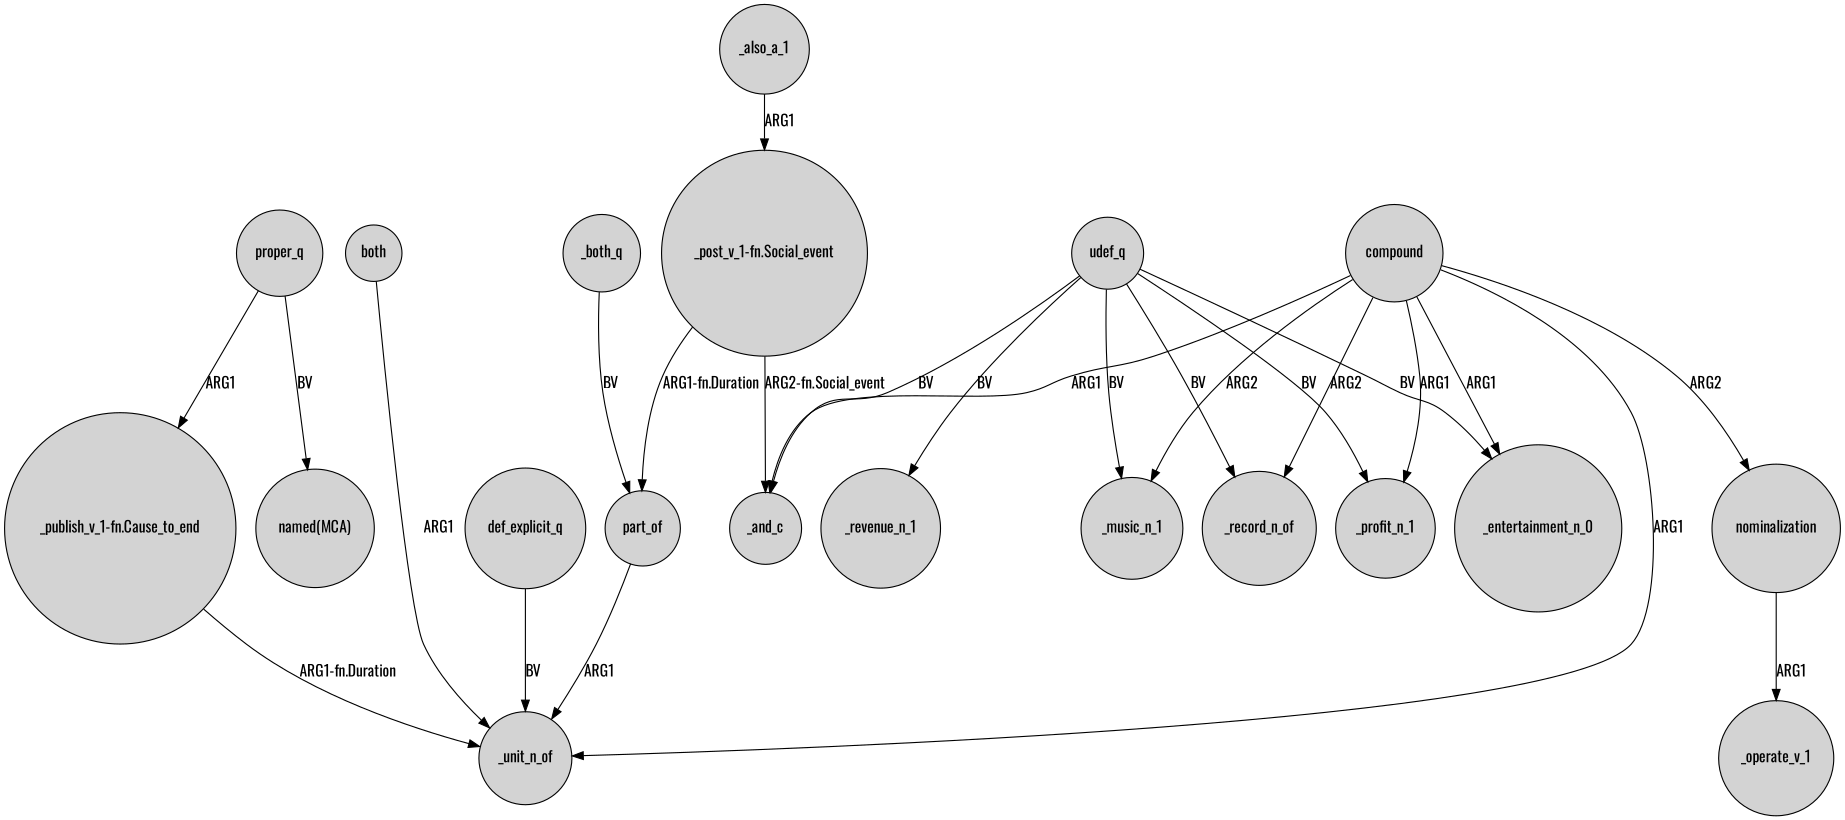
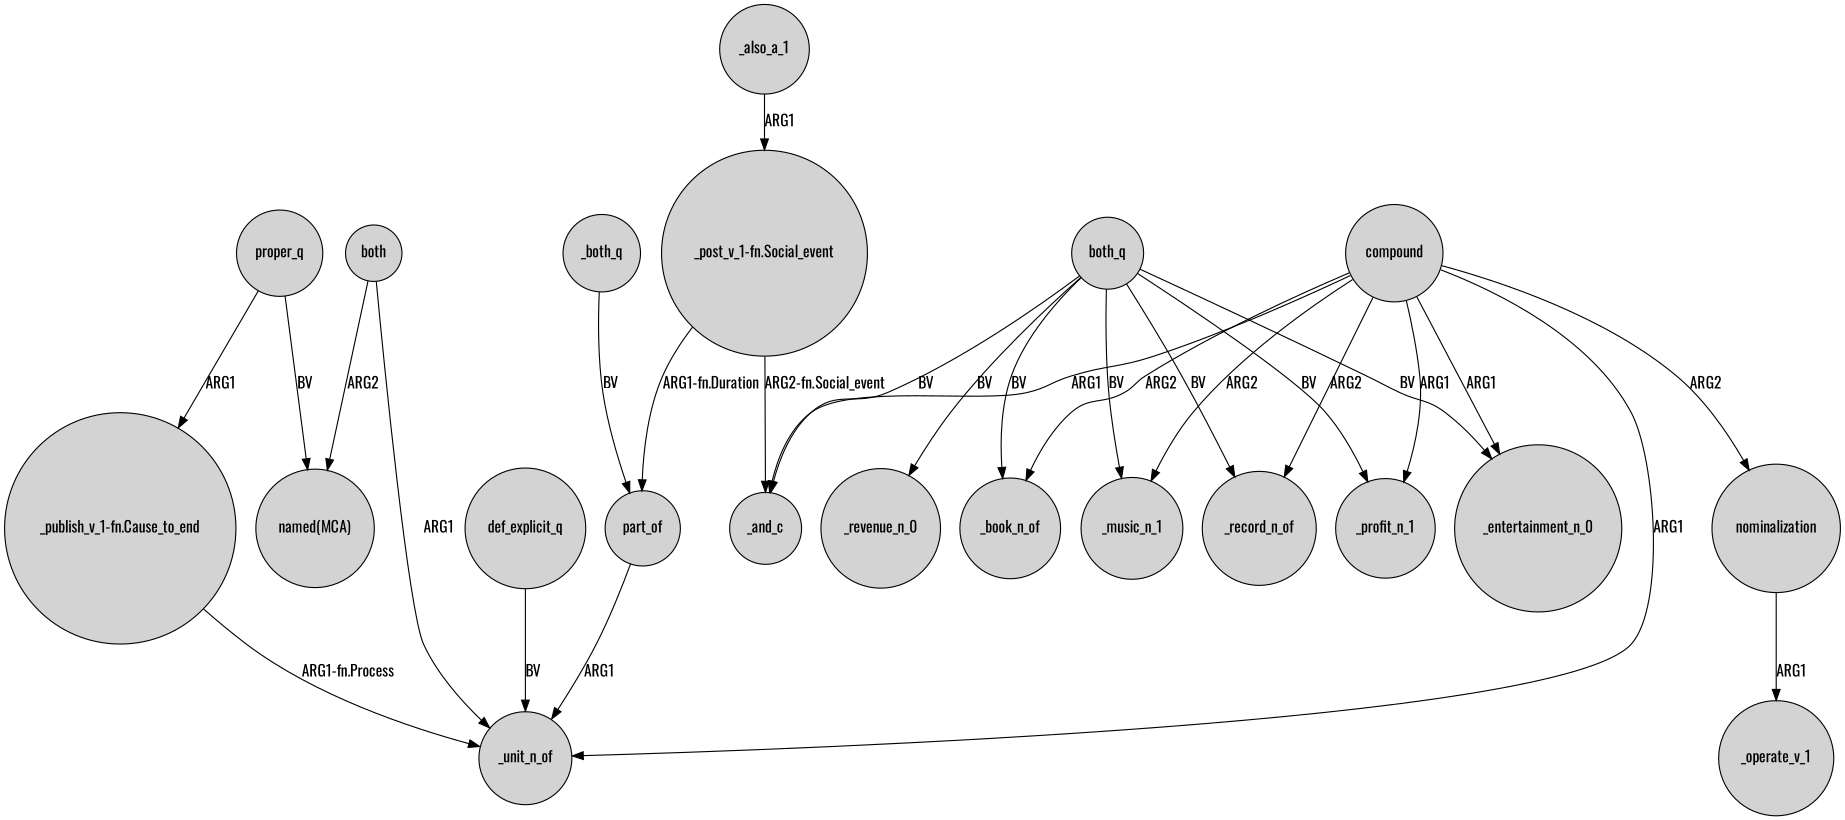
node "udef_q": label "udef_q" -> "both_q"
edge "both" -> "named(MCA)": added, label "ARG2"
node "_revenue_n_1": label "_revenue_n_1" -> "_revenue_n_0"
node "_book_n_of": added
edge "_publish_v_1-fn.Cause_to_end" -> "_unit_n_of": label "ARG1-fn.Duration" -> "ARG1-fn.Process"
